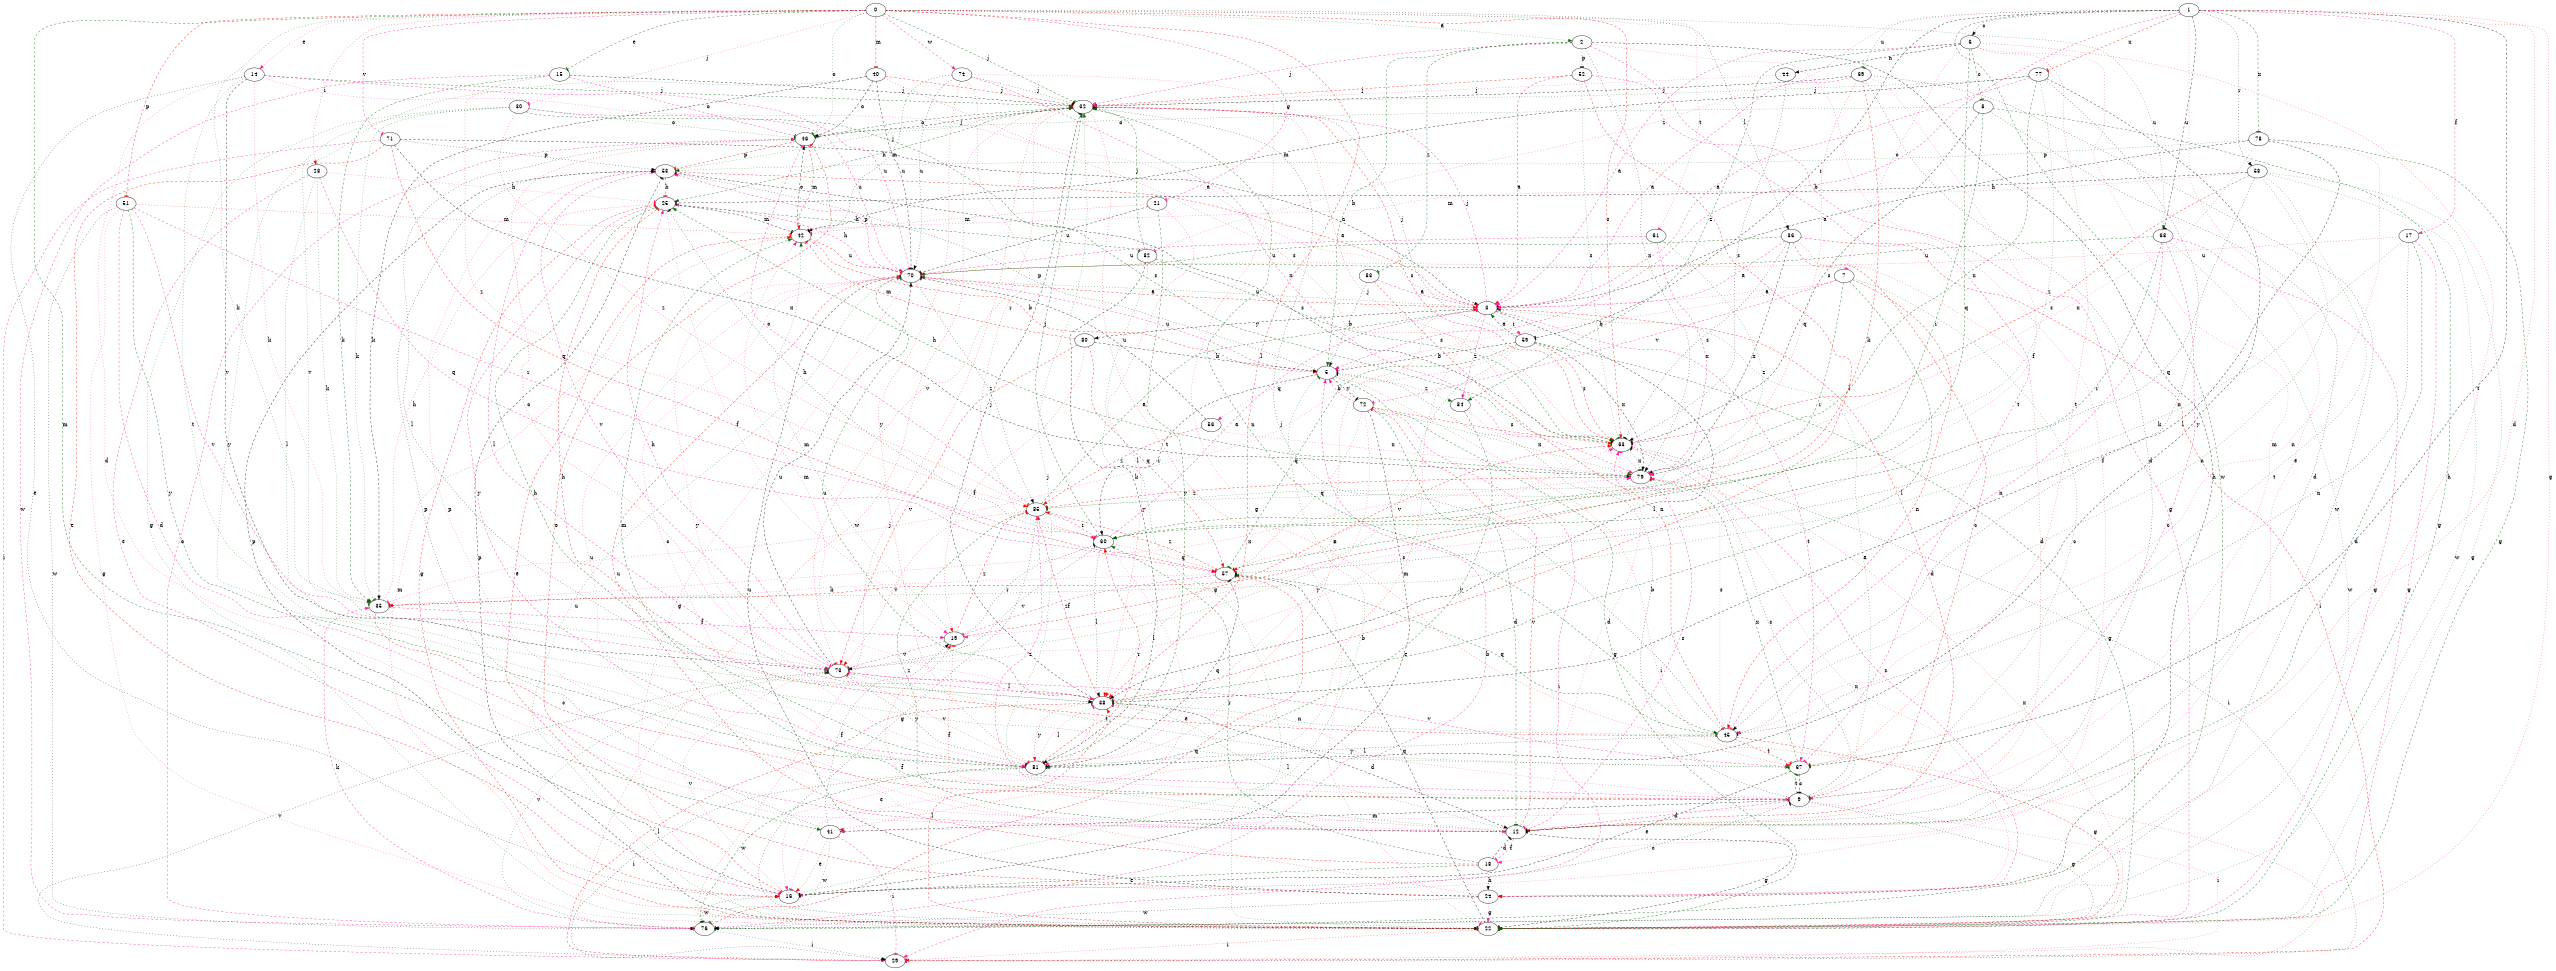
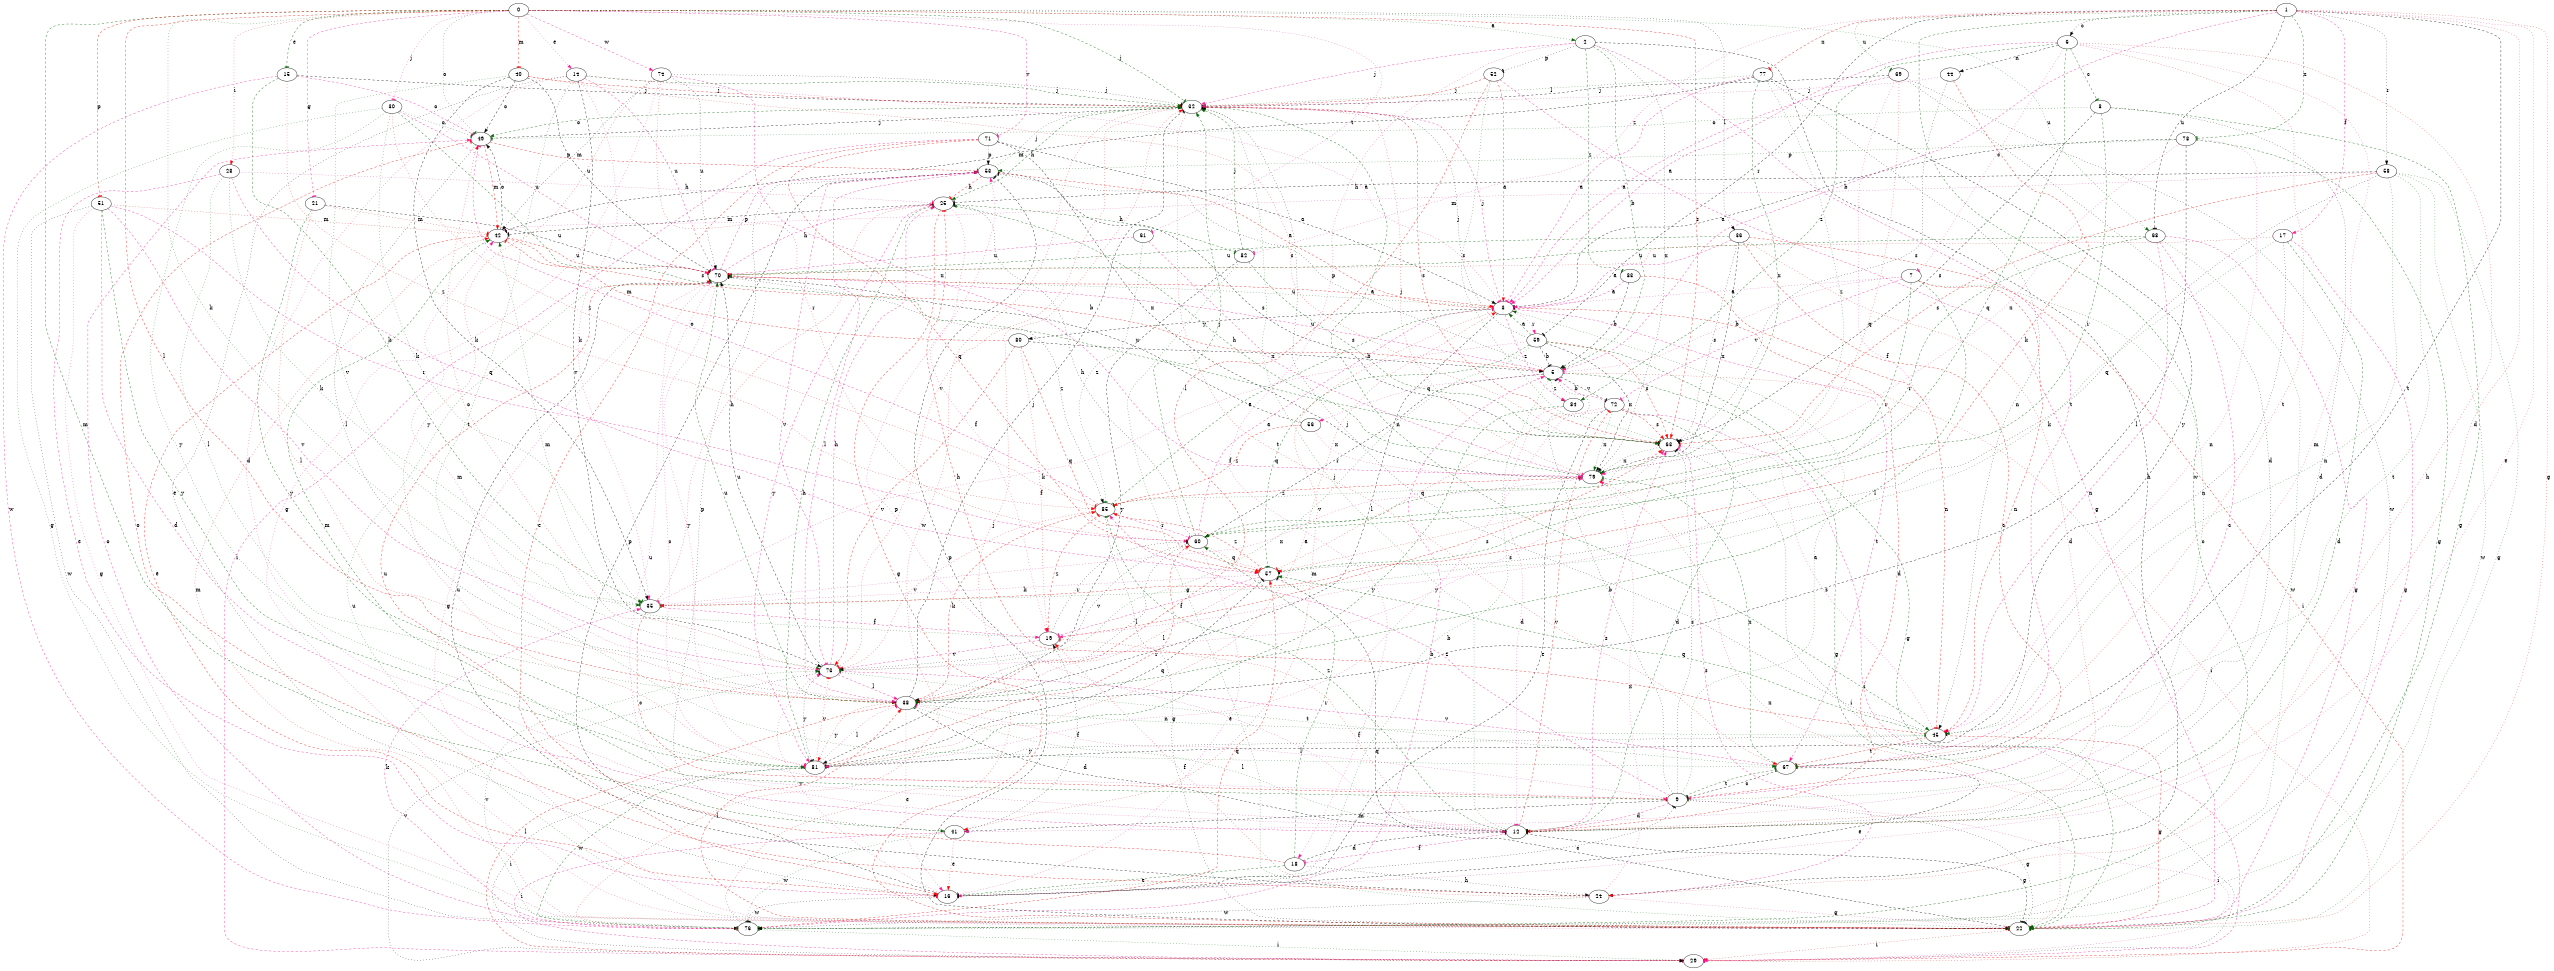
edge "77" -> "32": label "j" -> "l"
node "46": label "46" -> "49"
edge "83" -> "5": style dotted -> dashed
edge "81" -> "3": label "s" -> "a"
edge "69" -> "35": now "44" -> "35"
edge "38" -> "85": label "z" -> "k"
